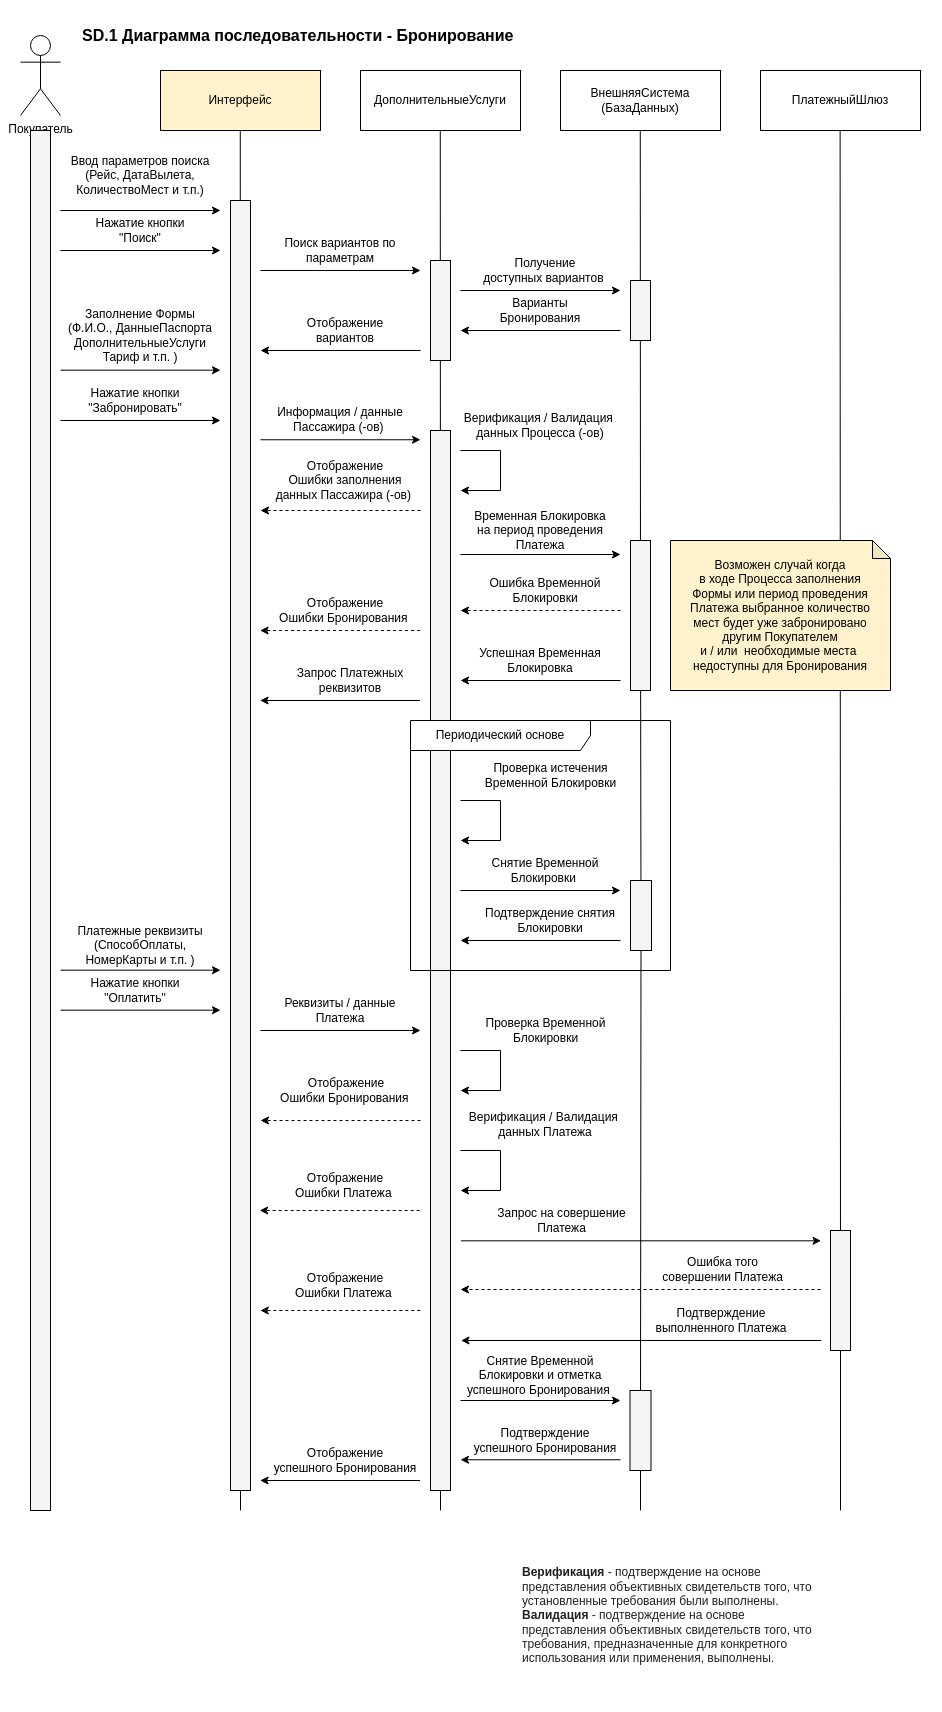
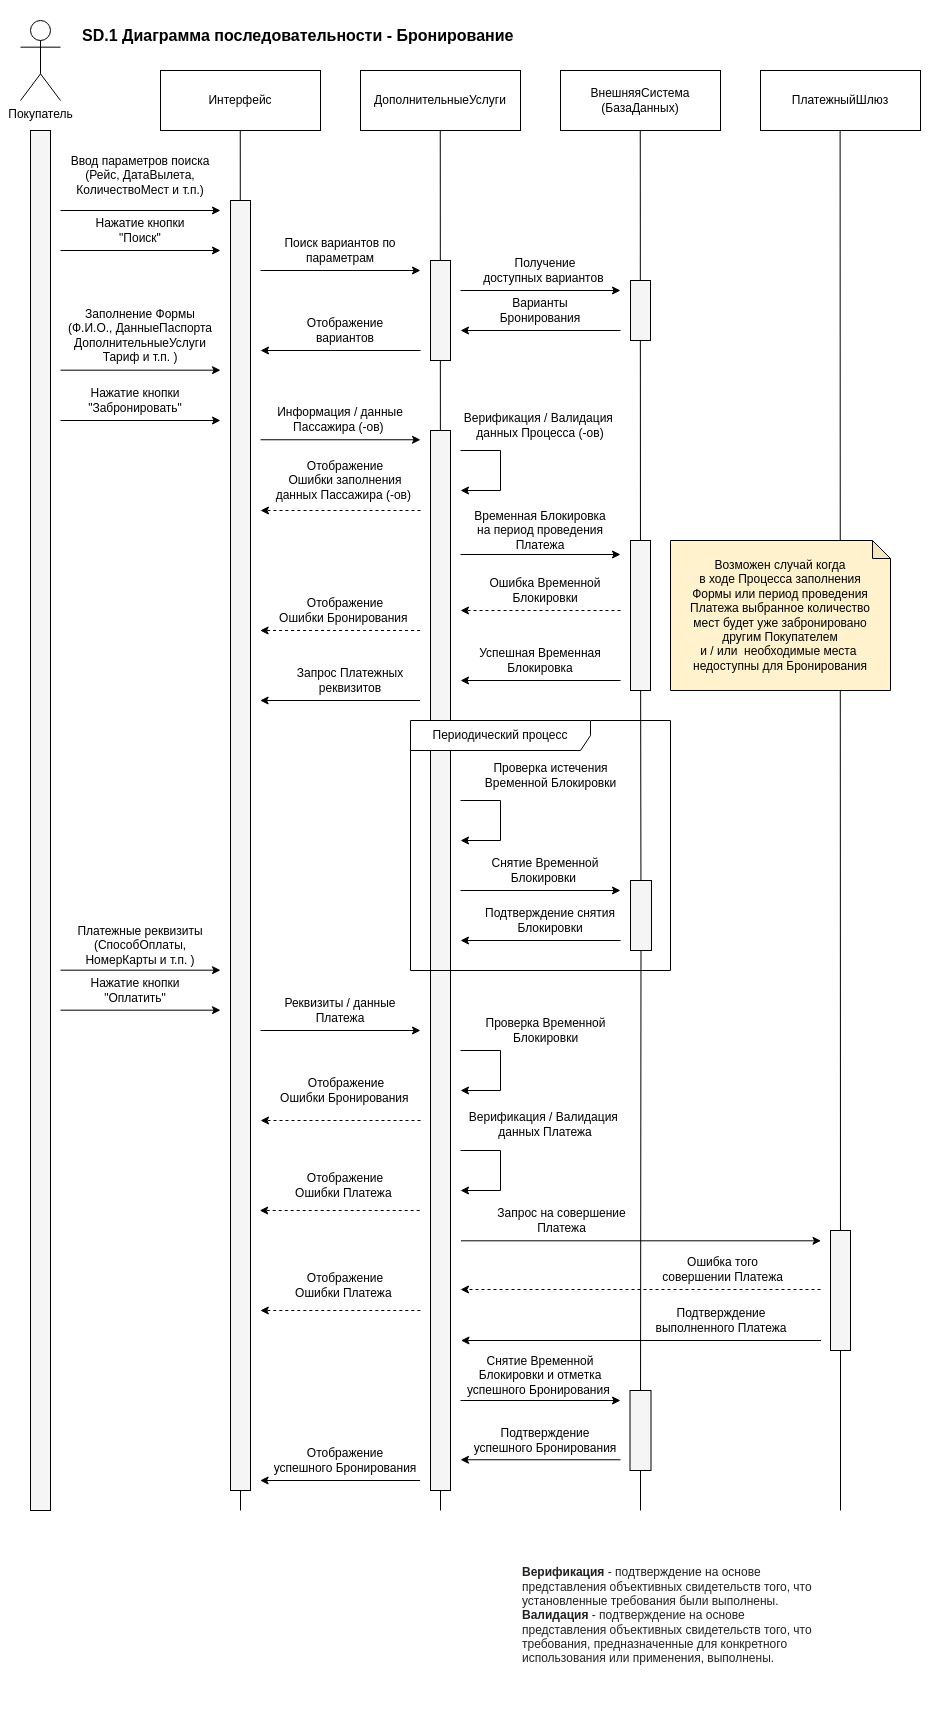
node "Покупатель": moved (41, 76) -> (41, 61)
node "Интерфейс": fillcolor #fff2cc -> #ffffff
node "Периодический основе": label "Периодический основе" -> "Периодический процесс"
